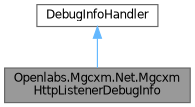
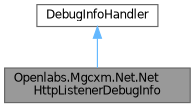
node "Openlabs.Mgcxm.Net.Mgcxm HttpListenerDebugInfo": label "Openlabs.Mgcxm.Net.Mgcxm HttpListenerDebugInfo" -> "Openlabs.Mgcxm.Net.Net HttpListenerDebugInfo"
